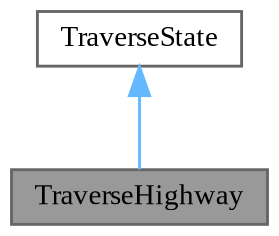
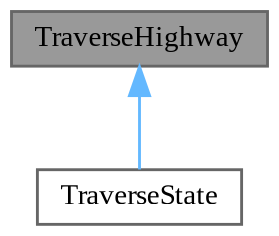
edge "TraverseHighway" -> "TraverseState": reversed
